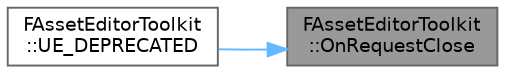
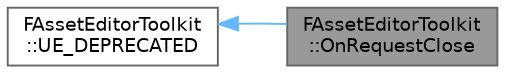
edge "FAssetEditorToolkit ::UE_DEPRECATED" -> "FAssetEditorToolkit ::OnRequestClose": reversed
